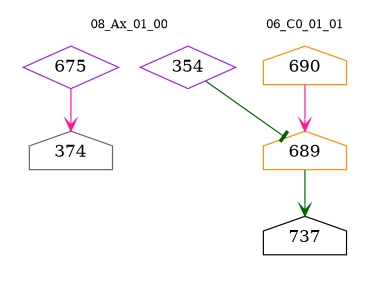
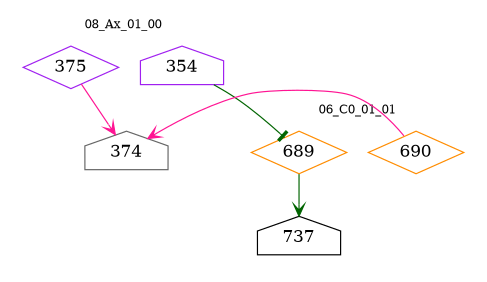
node "675": label "675" -> "375"
node "354": shape diamond -> house
node "690": shape house -> diamond
edge "690" -> "689": now "690" -> "374"
node "689": shape house -> diamond
